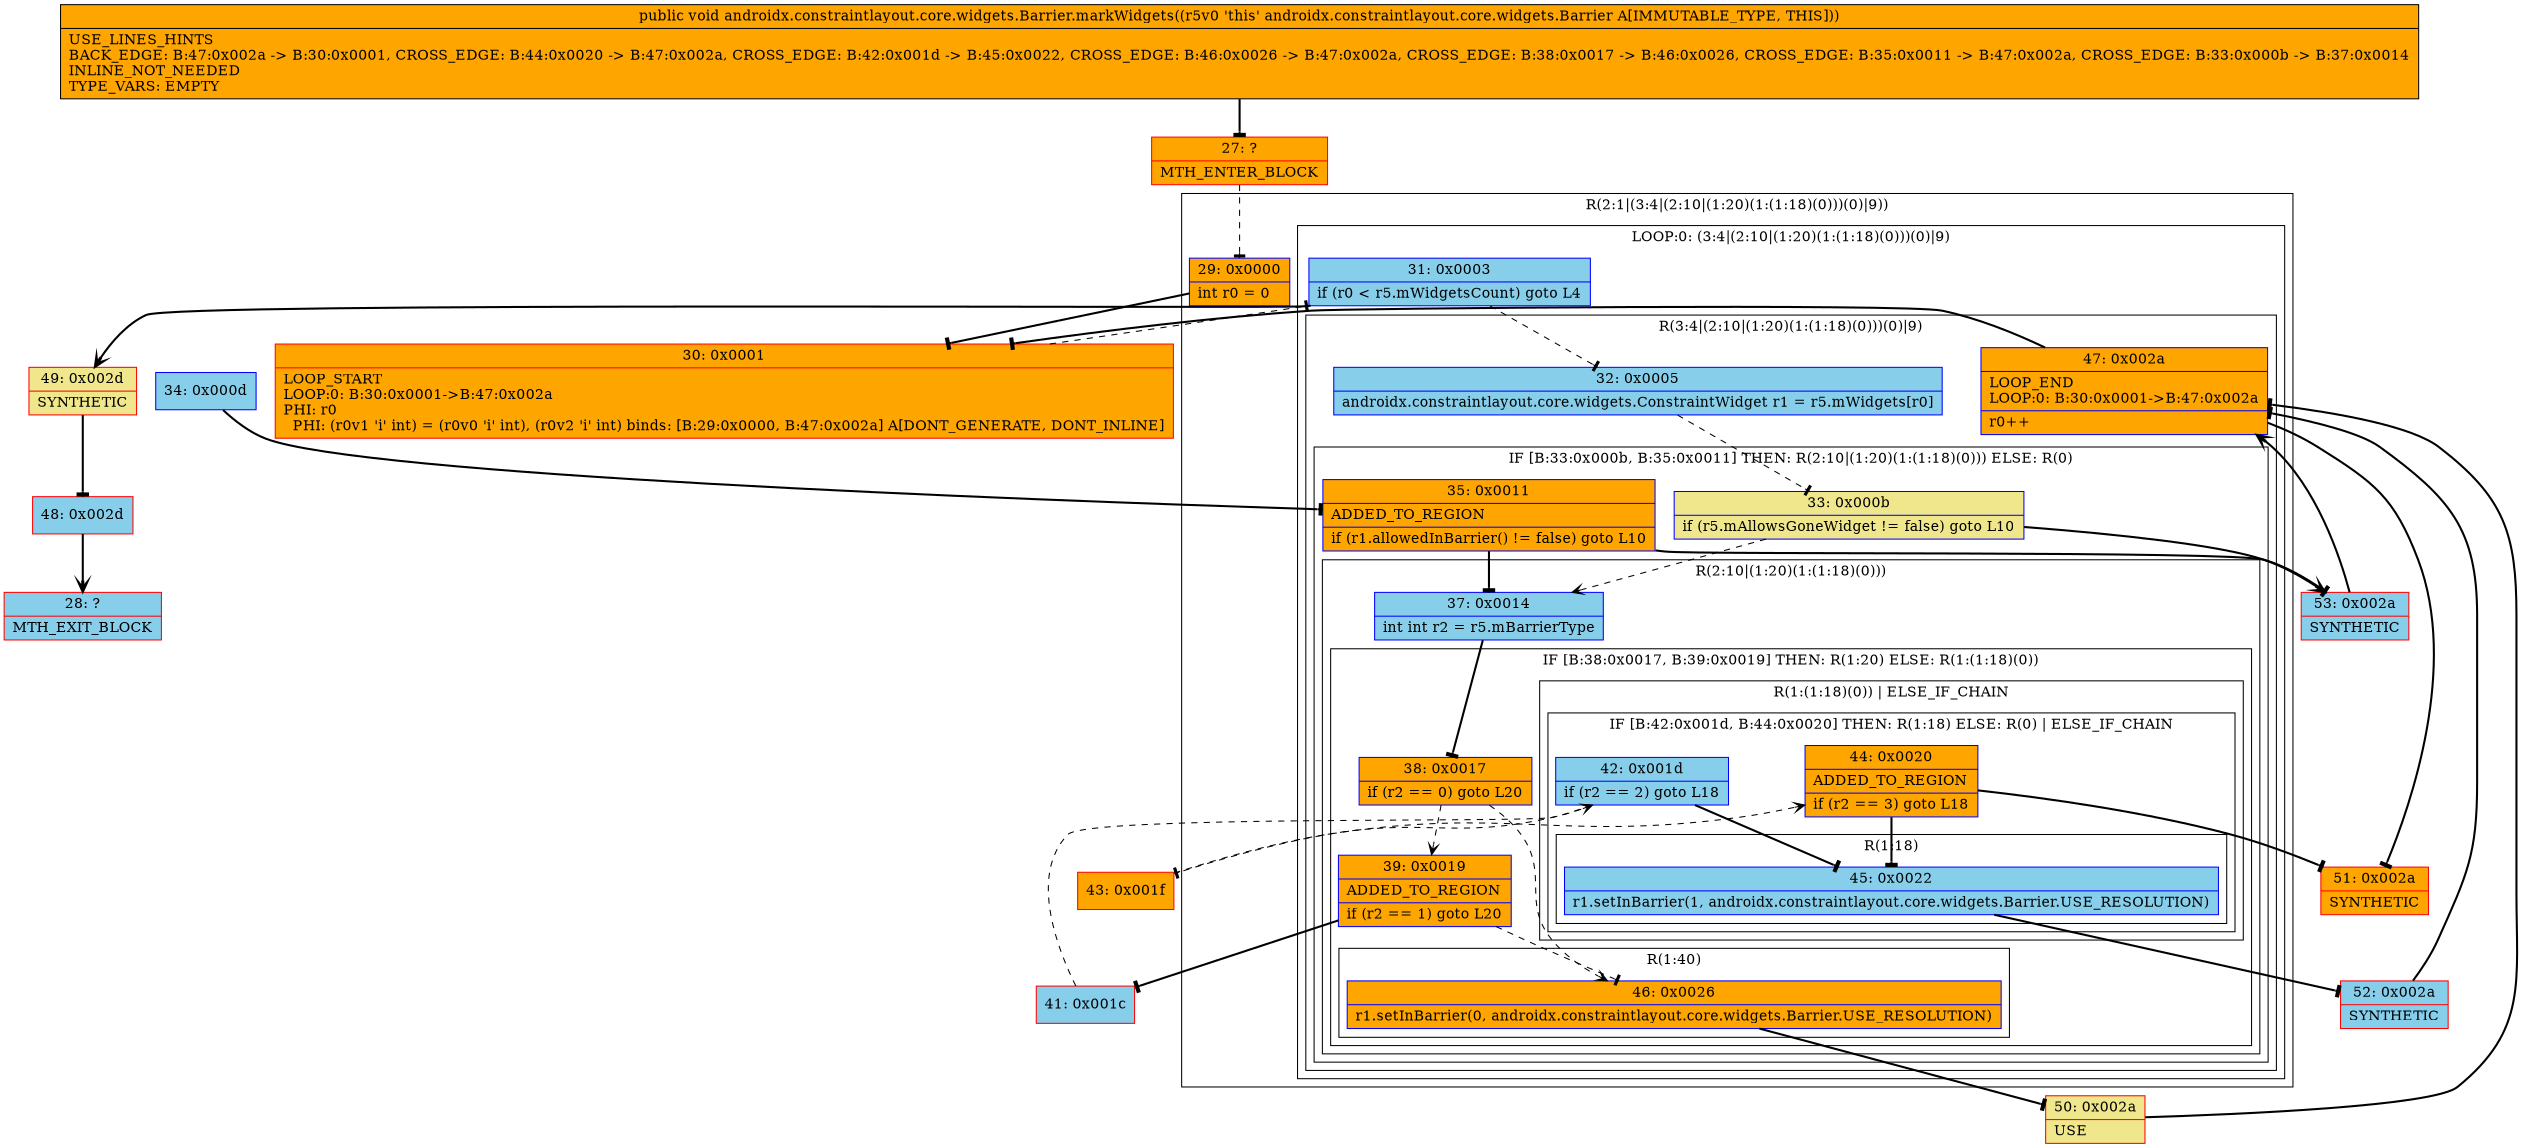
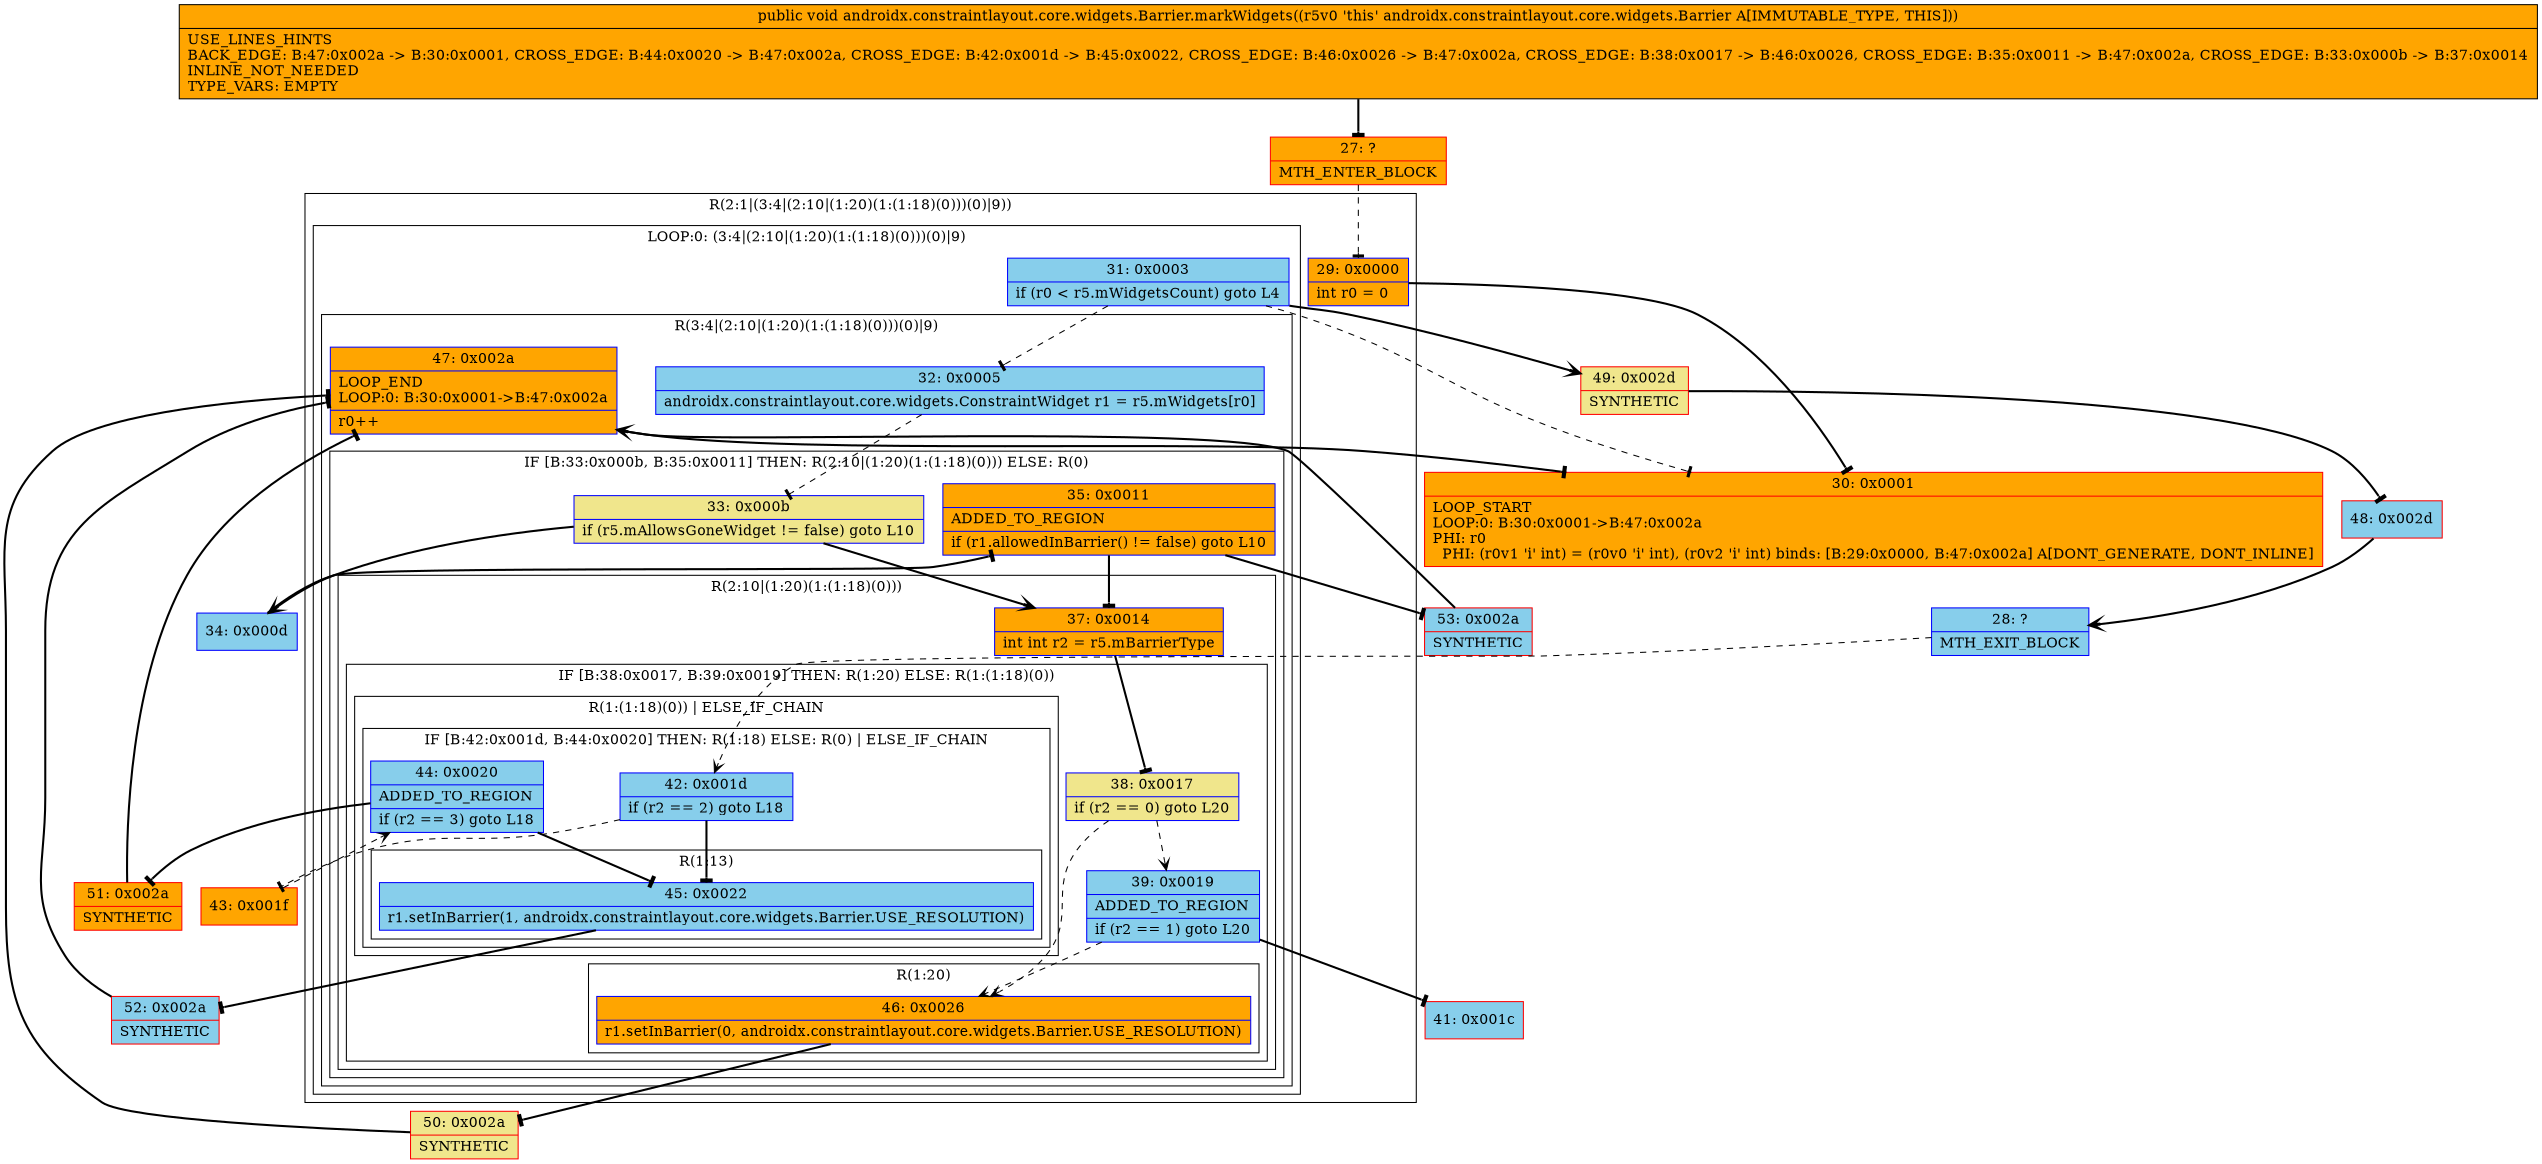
edge "30: 0x0001" -> "31: 0x0003": reversed
edge "33: 0x000b" -> "53: 0x002a": now "33: 0x000b" -> "34: 0x000d"
edge "33: 0x000b" -> "37: 0x0014": style dashed -> bold
edge "47: 0x002a" -> "51: 0x002a": reversed
node "28: ?": color red -> blue
node "37: 0x0014": fillcolor skyblue -> orange
node "38: 0x0017": fillcolor orange -> khaki
node "44: 0x0020": fillcolor orange -> skyblue
edge "41: 0x001c" -> "42: 0x001d": now "28: ?" -> "42: 0x001d"
cluster "R(1:18)": label "R(1:18)" -> "R(1:13)"
node "39: 0x0019": fillcolor orange -> skyblue
edge "39: 0x0019" -> "46: 0x0026": arrowhead tee -> vee
cluster "R(1:40)": label "R(1:40)" -> "R(1:20)"
node "50: 0x002a": text "USE" -> "SYNTHETIC"
